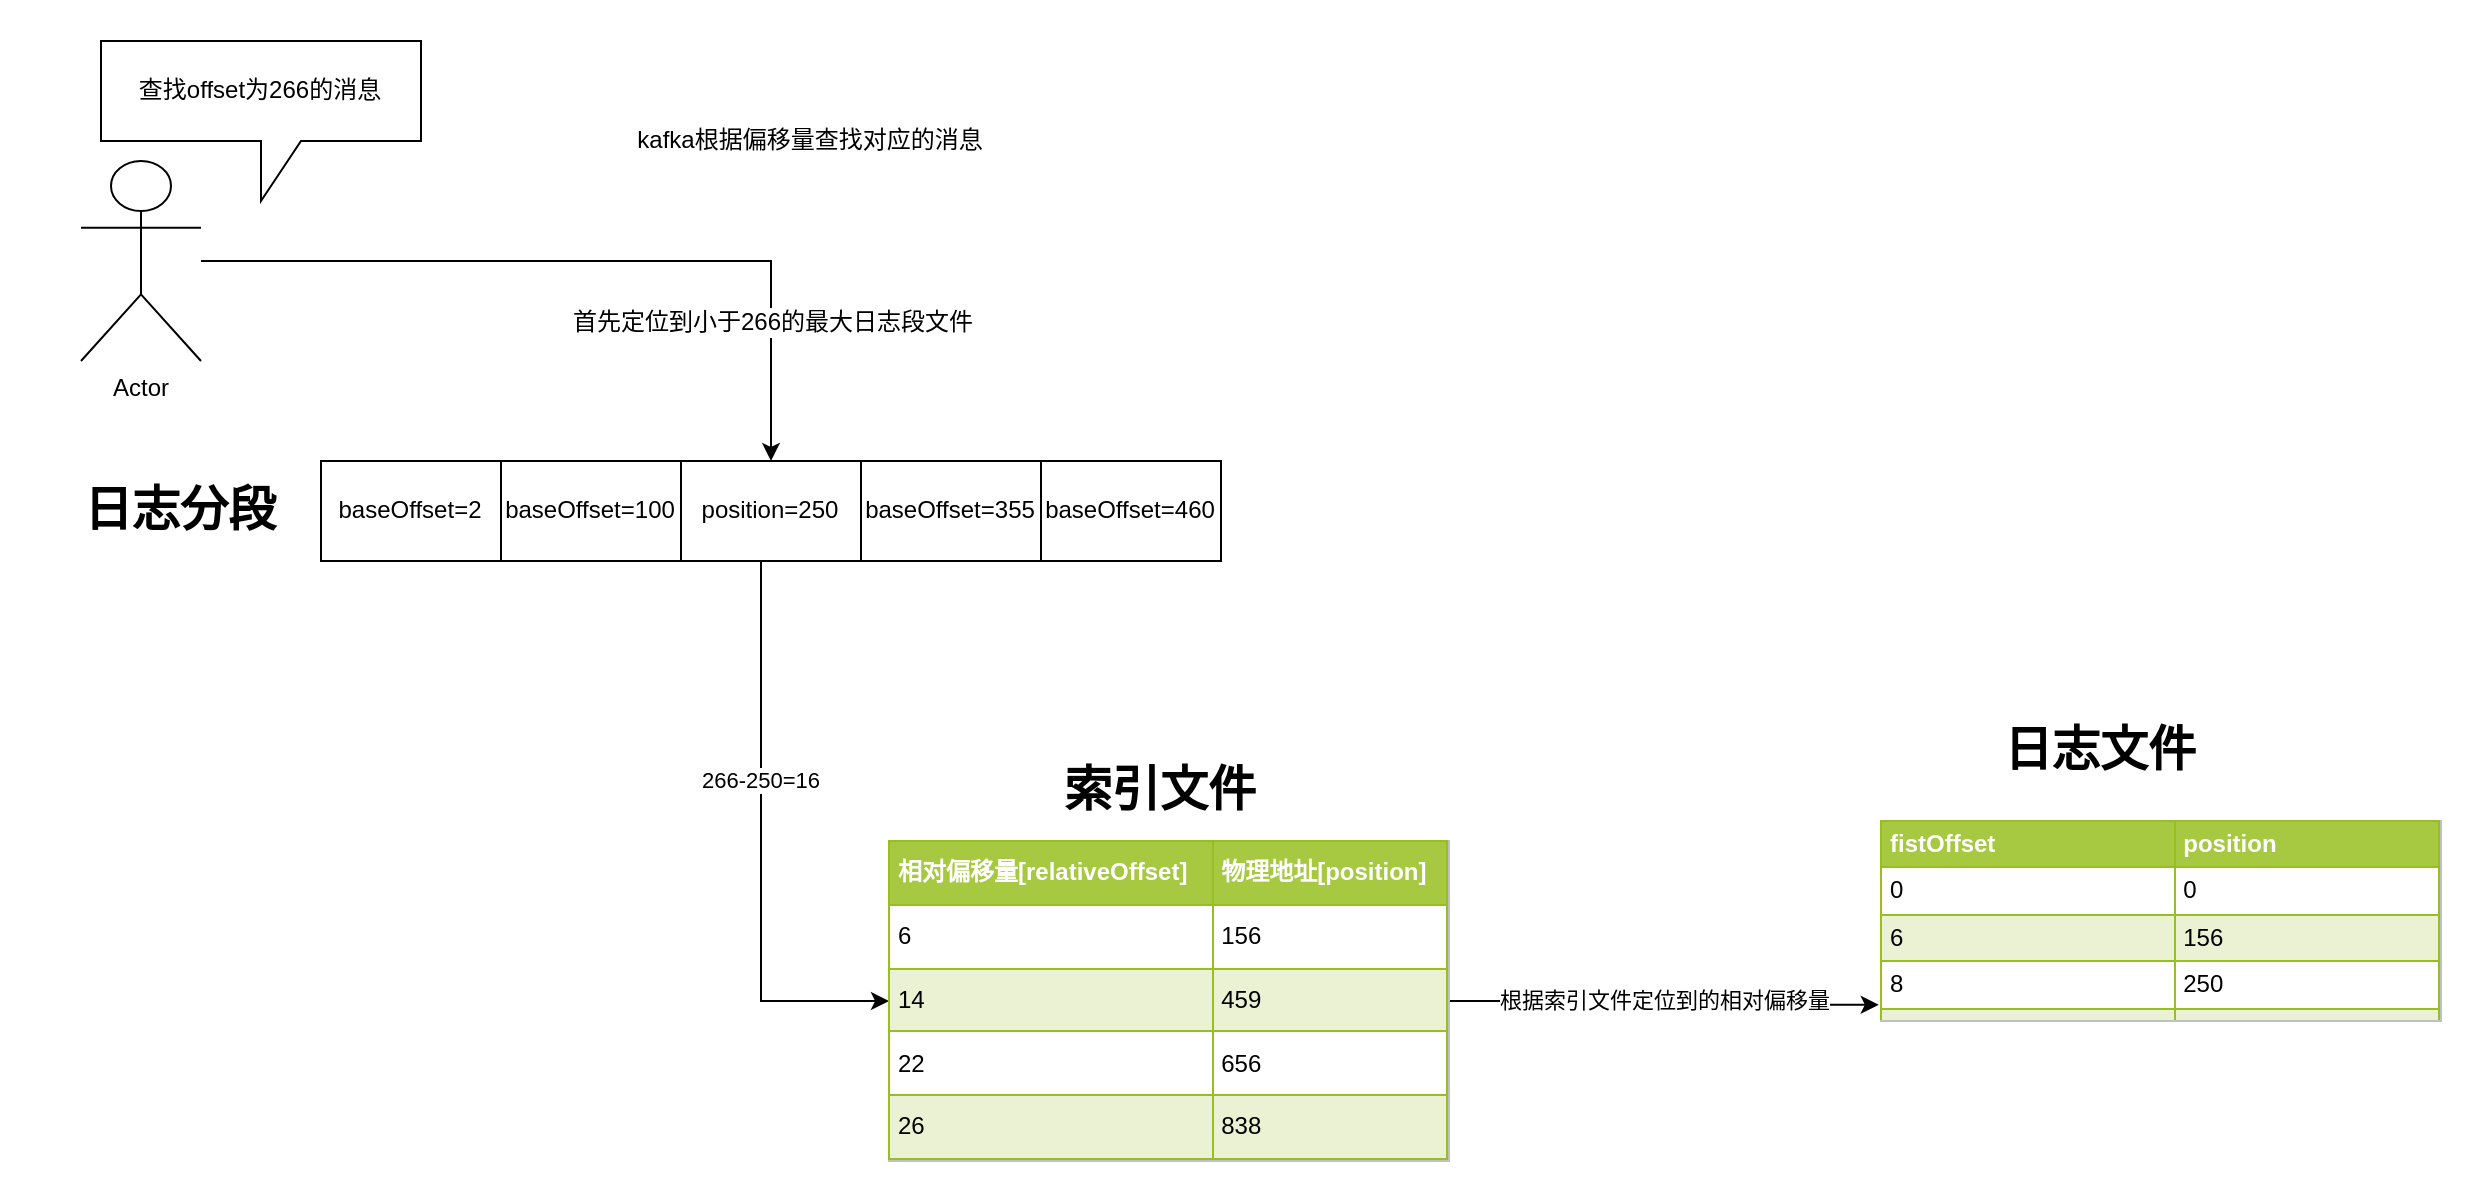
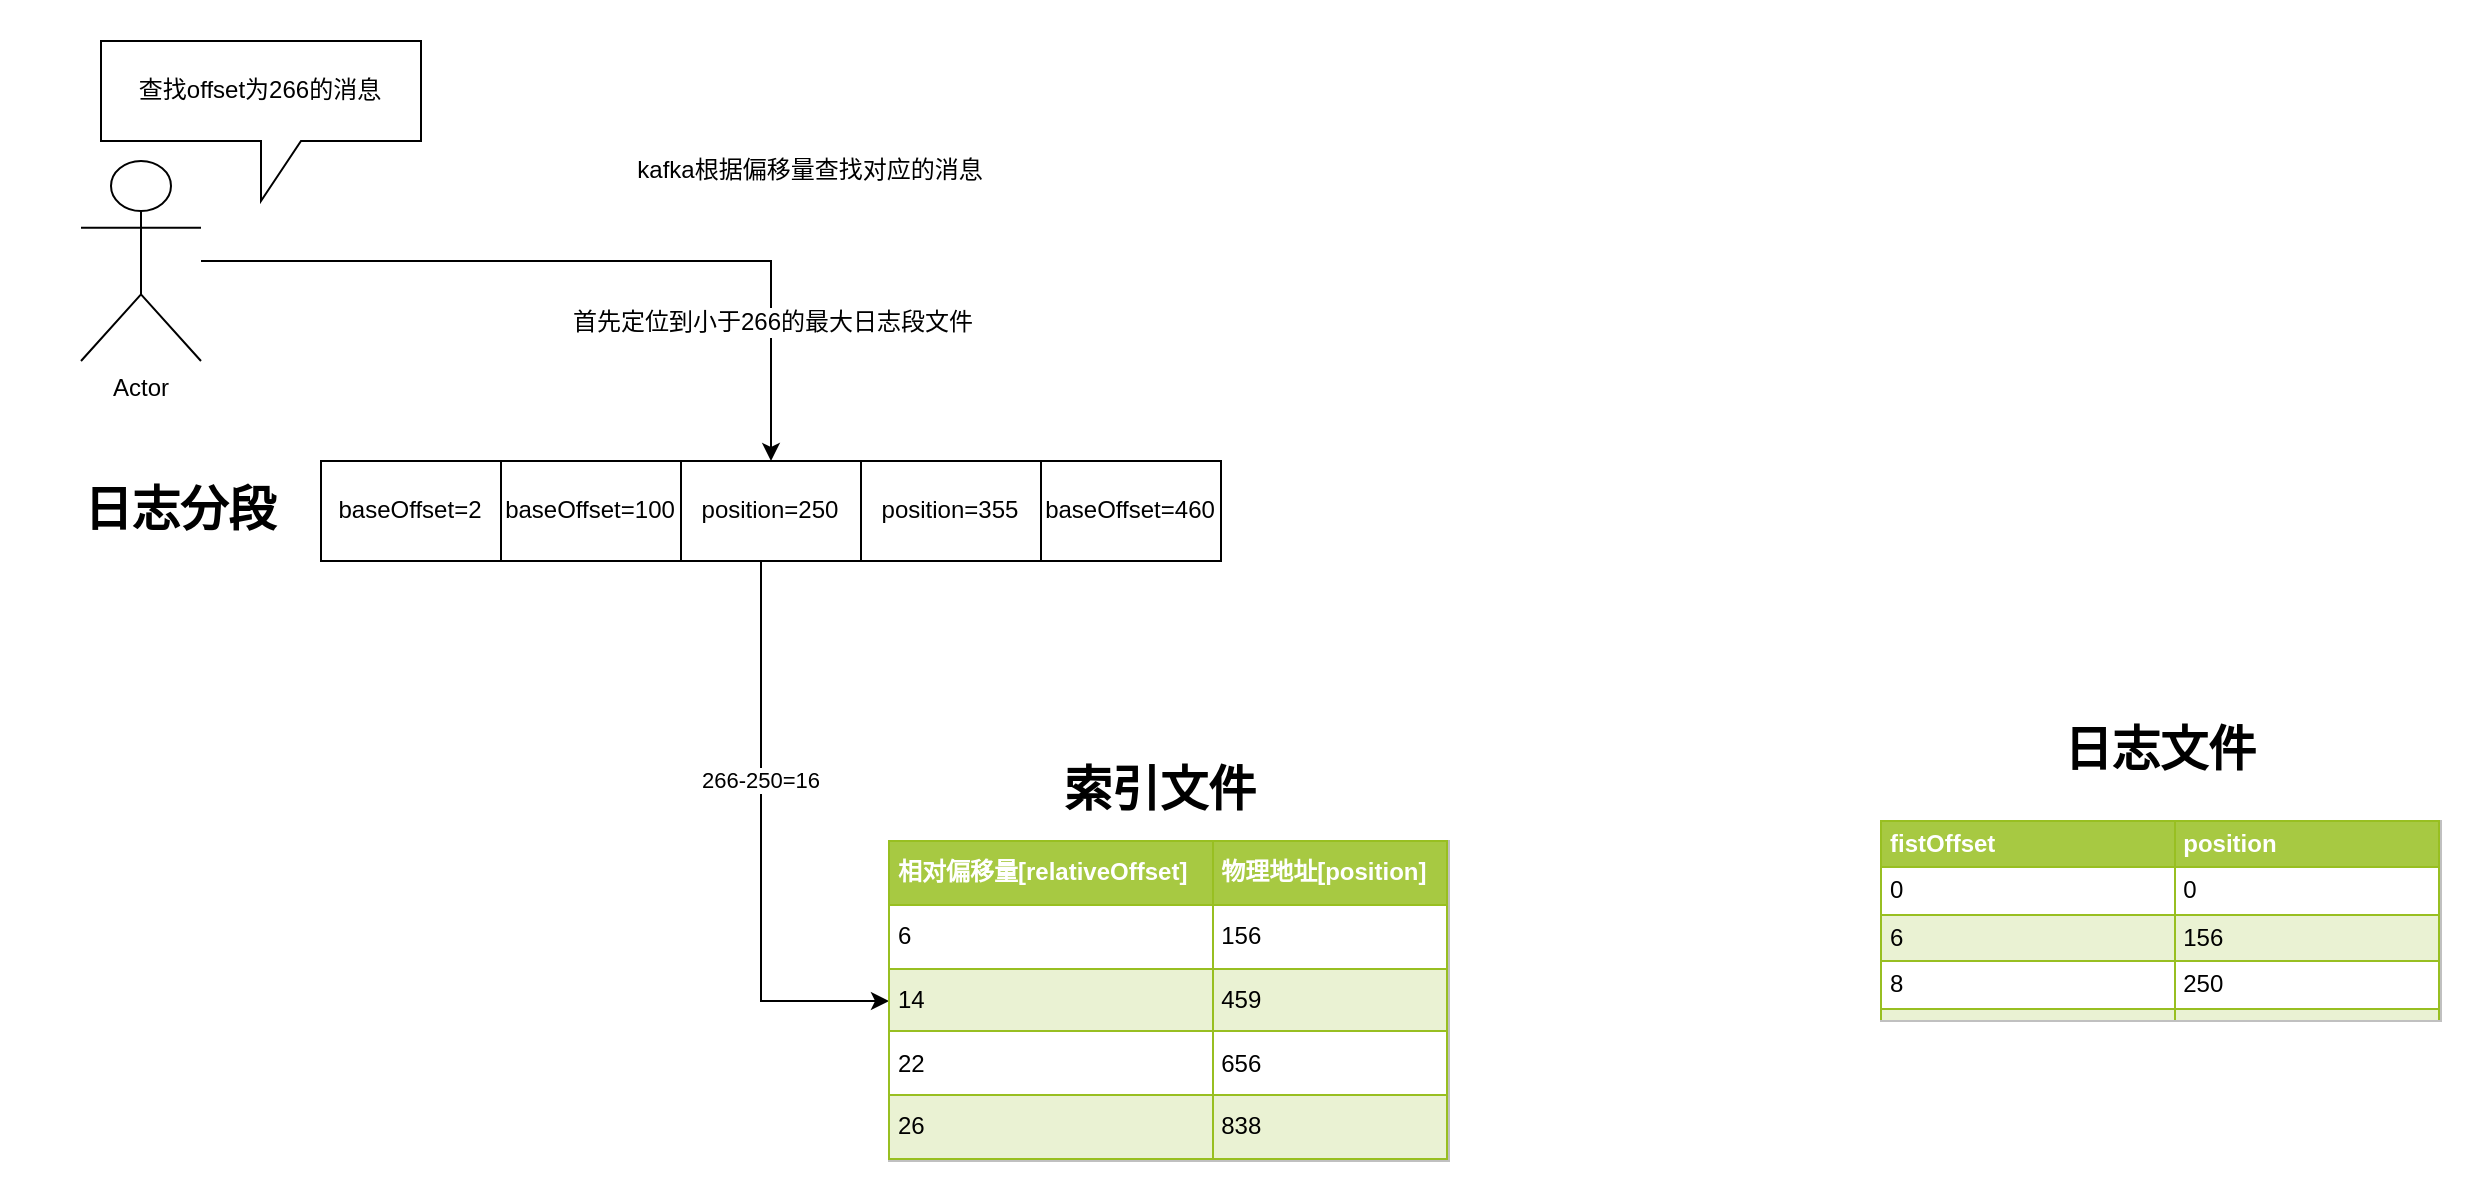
node "kafka根据偏移量查找对应的消息": moved (811, 141) -> (811, 171)
node "baseOffset=355": label "baseOffset=355" -> "position=355"
node "日志文件": moved (2101, 751) -> (2161, 751)
edge "相对偏移量[relativeOffset] 物理地址[position] 6 156 14 459 22 656 26 838" -> "fistOffsetposition 0 0 6 156 8 250 14 459": removed, label "根据索引文件定位到的相对偏移量"
